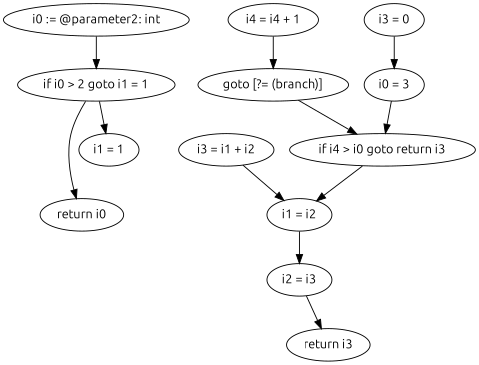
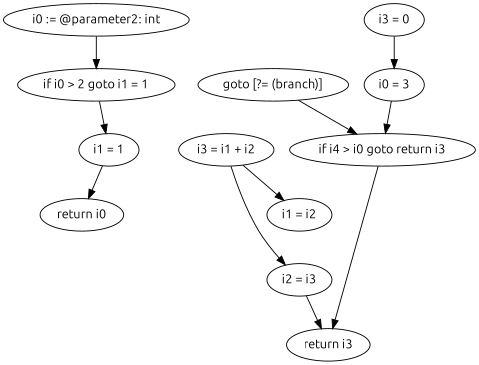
node "i4 = i4 + 1": removed
edge "if i0 > 2 goto i1 = 1" -> "return i0": now "i1 = 1" -> "return i0"
edge "if i4 > i0 goto return i3" -> "i1 = i2": now "if i4 > i0 goto return i3" -> "return i3"
edge "i1 = i2" -> "i2 = i3": now "i3 = i1 + i2" -> "i2 = i3"
